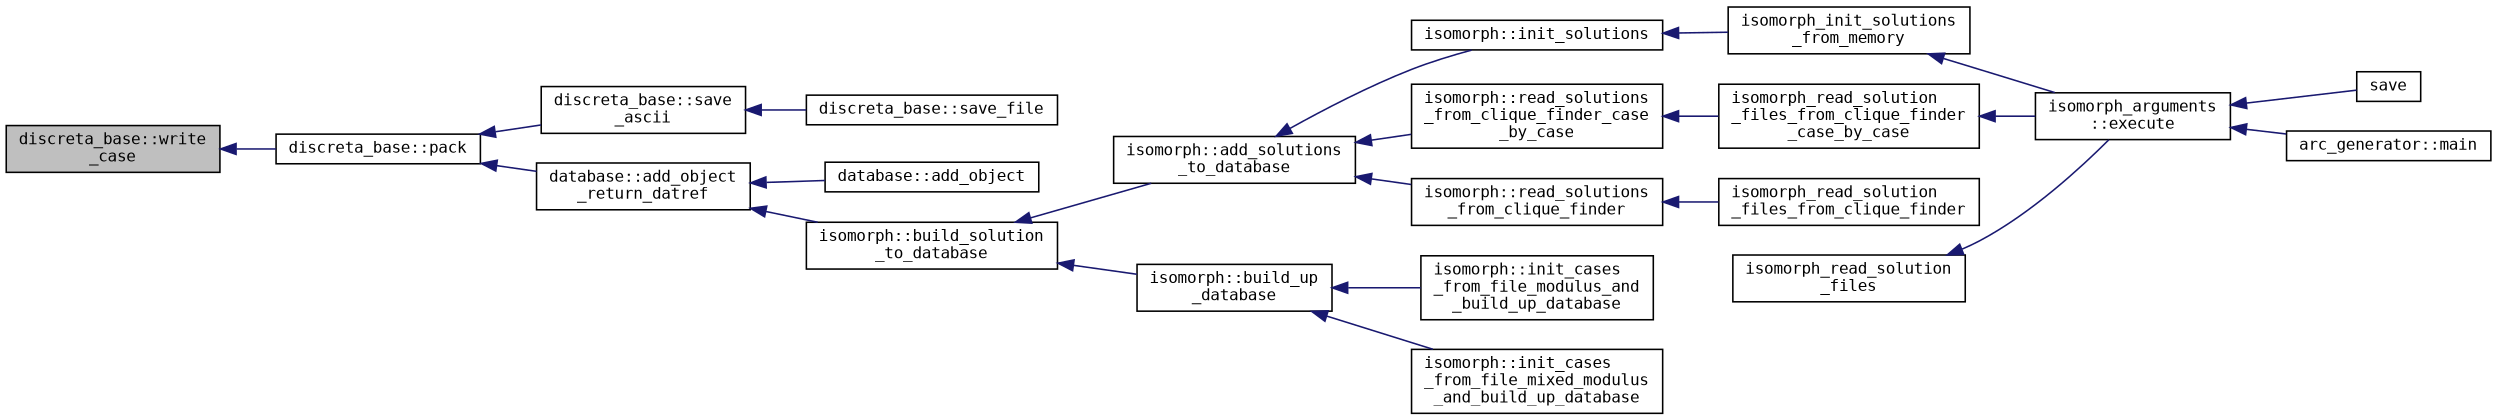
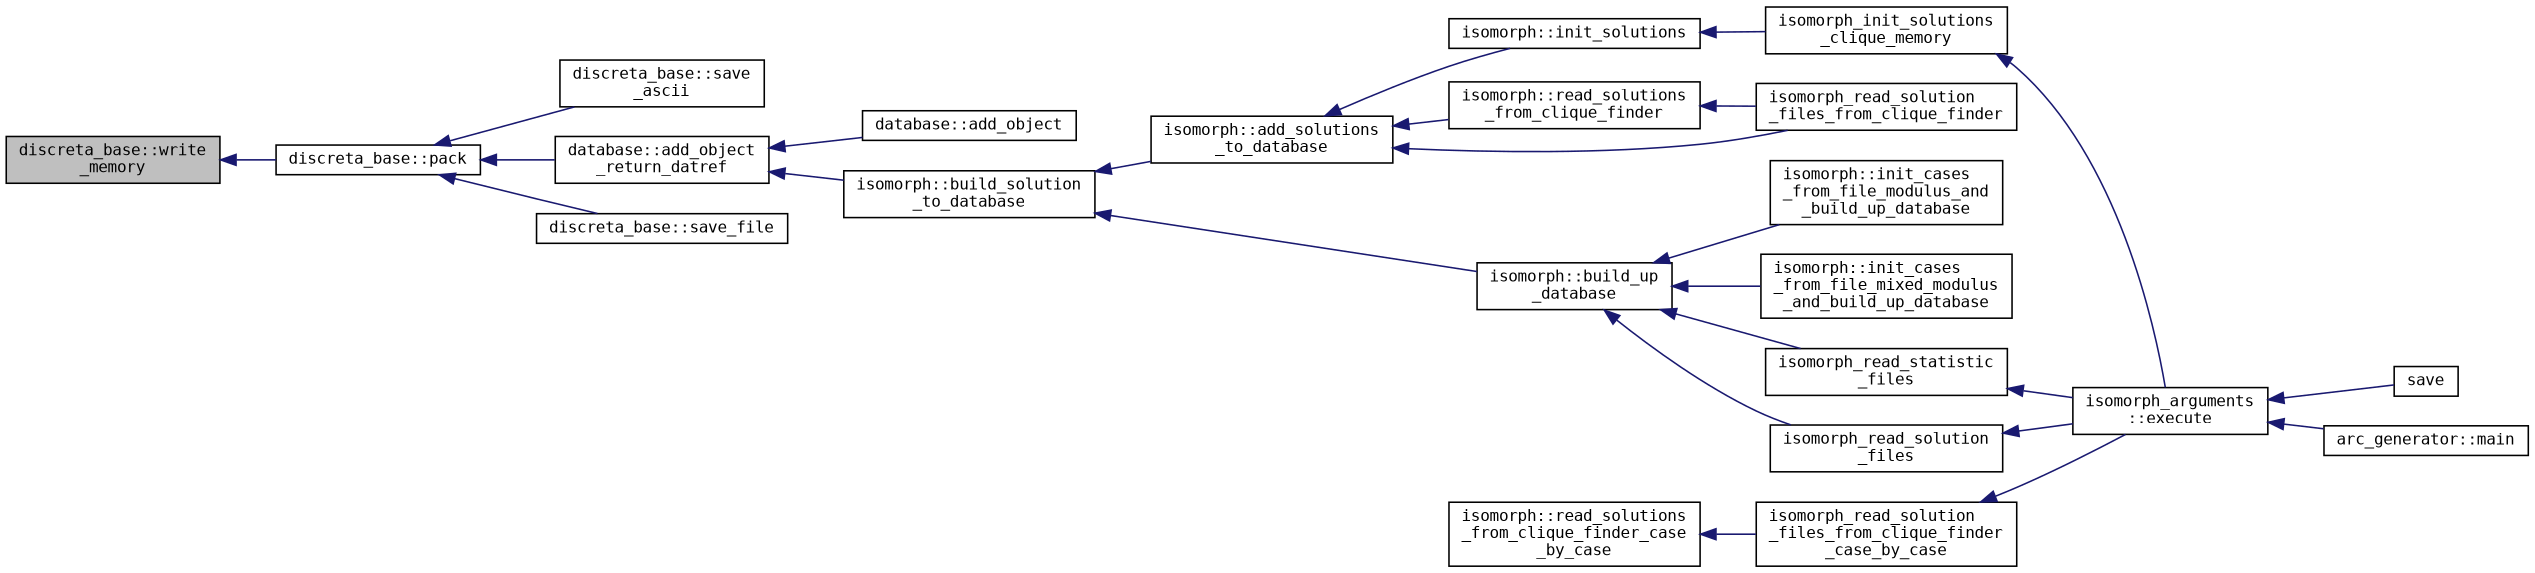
node "isomorph_init_solutions _from_memory": label "isomorph_init_solutions _from_memory" -> "isomorph_init_solutions _clique_memory"
edge "discreta_base::save_file" -> "discreta_base::save _ascii": now "discreta_base::save_file" -> "discreta_base::pack"
edge "isomorph::read_solutions _from_clique_finder_case _by_case" -> "isomorph::add_solutions _to_database": now "isomorph_read_solution _files_from_clique_finder" -> "isomorph::add_solutions _to_database"
node "discreta_base::write _case": label "discreta_base::write _case" -> "discreta_base::write _memory"
node "isomorph_read_statistic _files": added
edge "isomorph_read_solution _files" -> "isomorph::build_up _database": added
